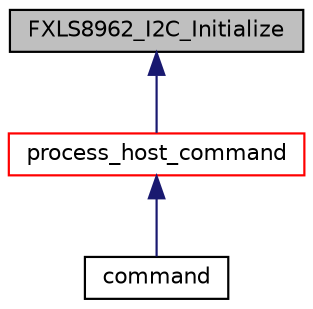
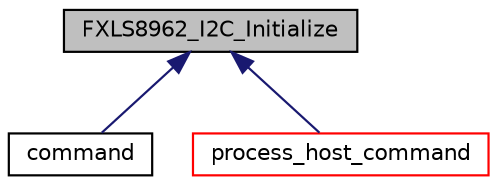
edge "command" -> "process_host_command": now "command" -> "FXLS8962_I2C_Initialize"
